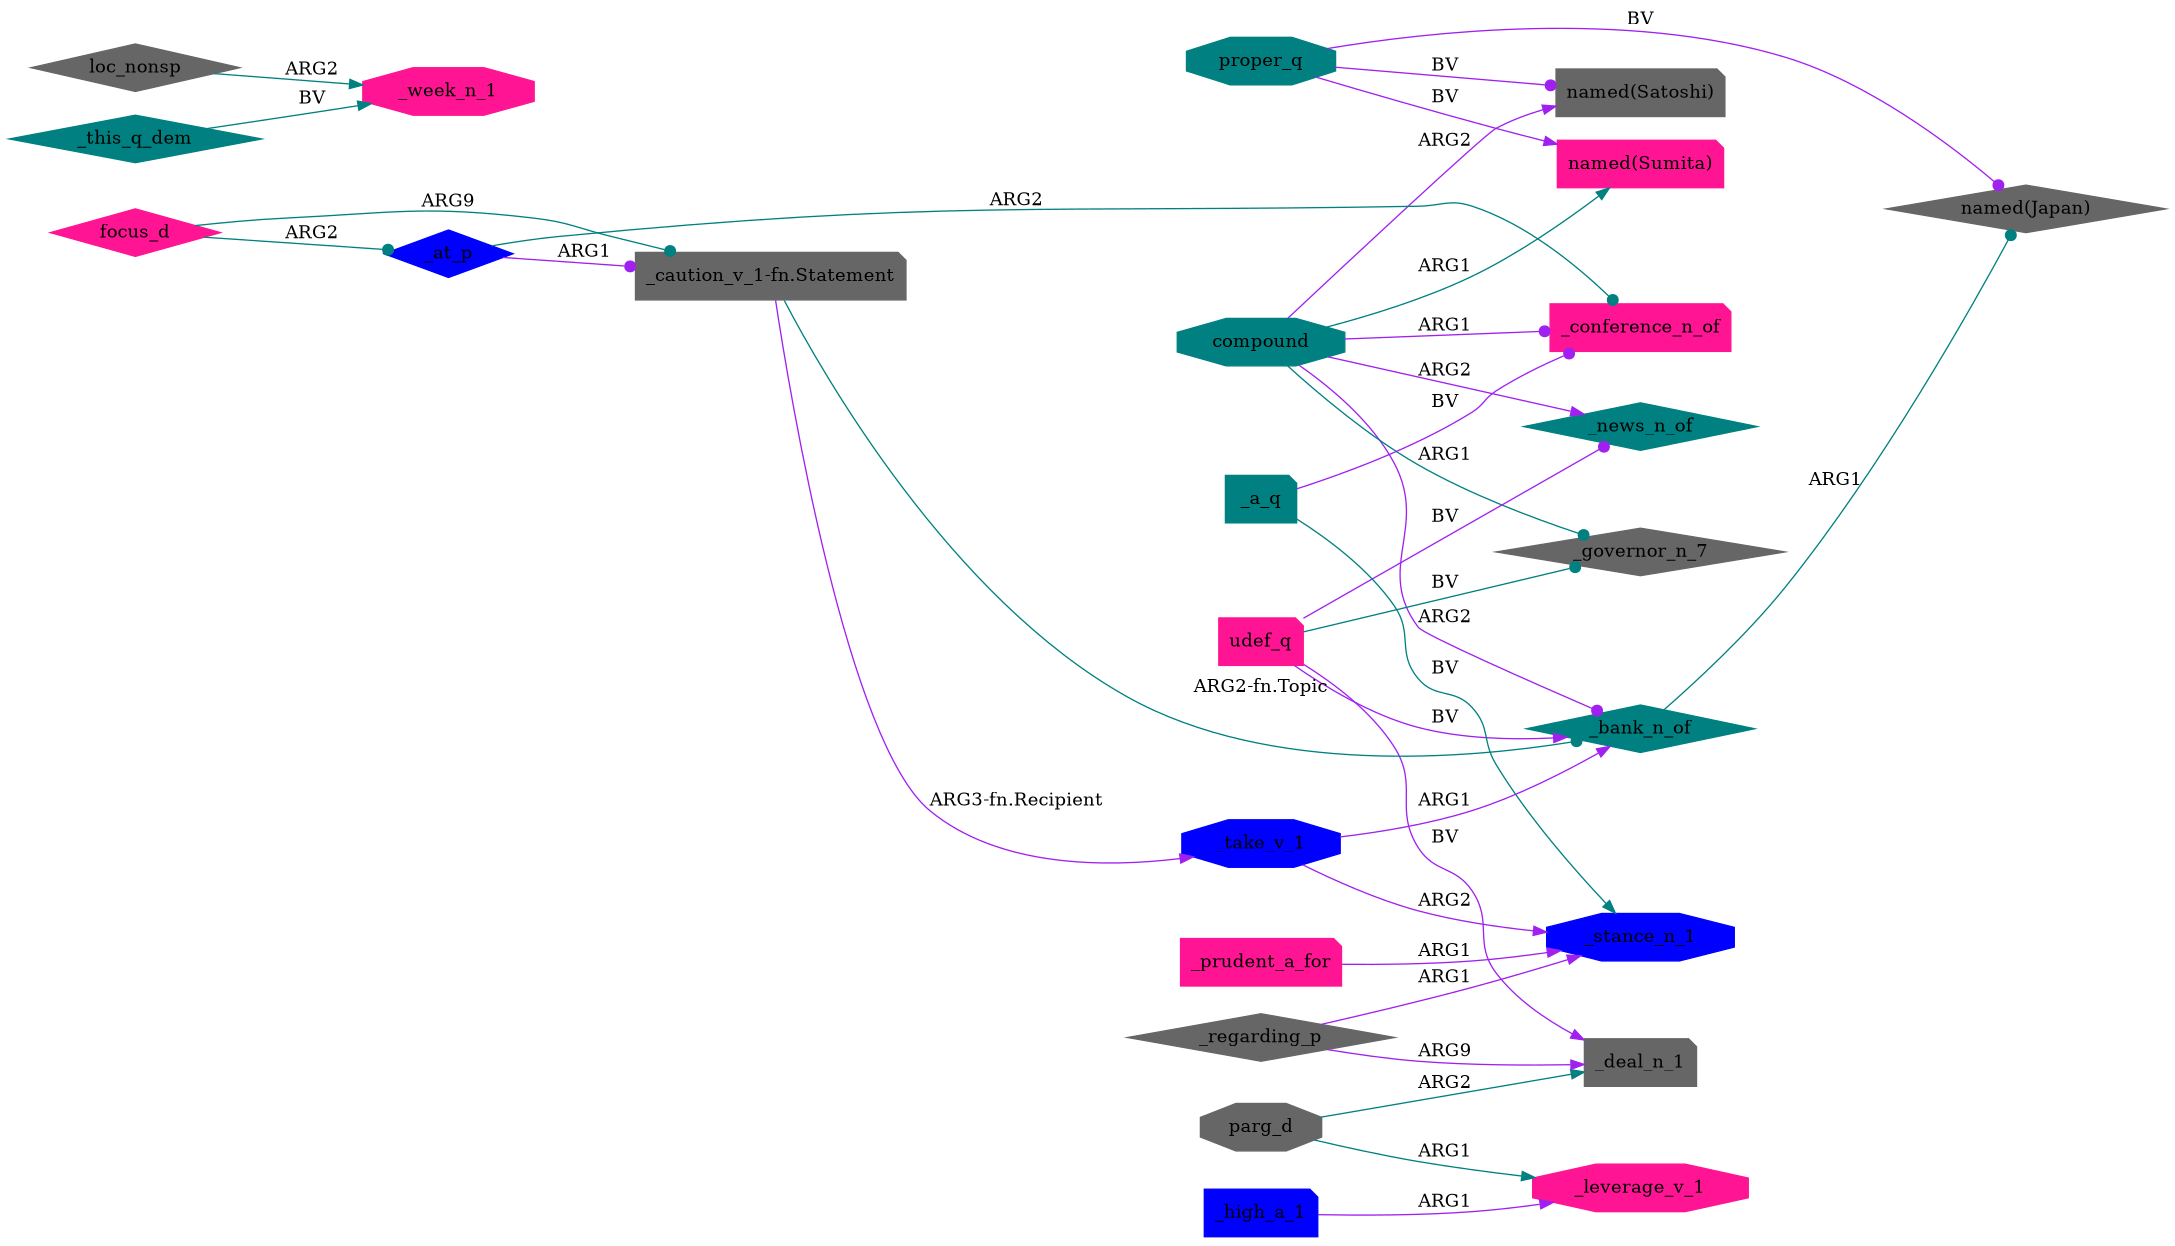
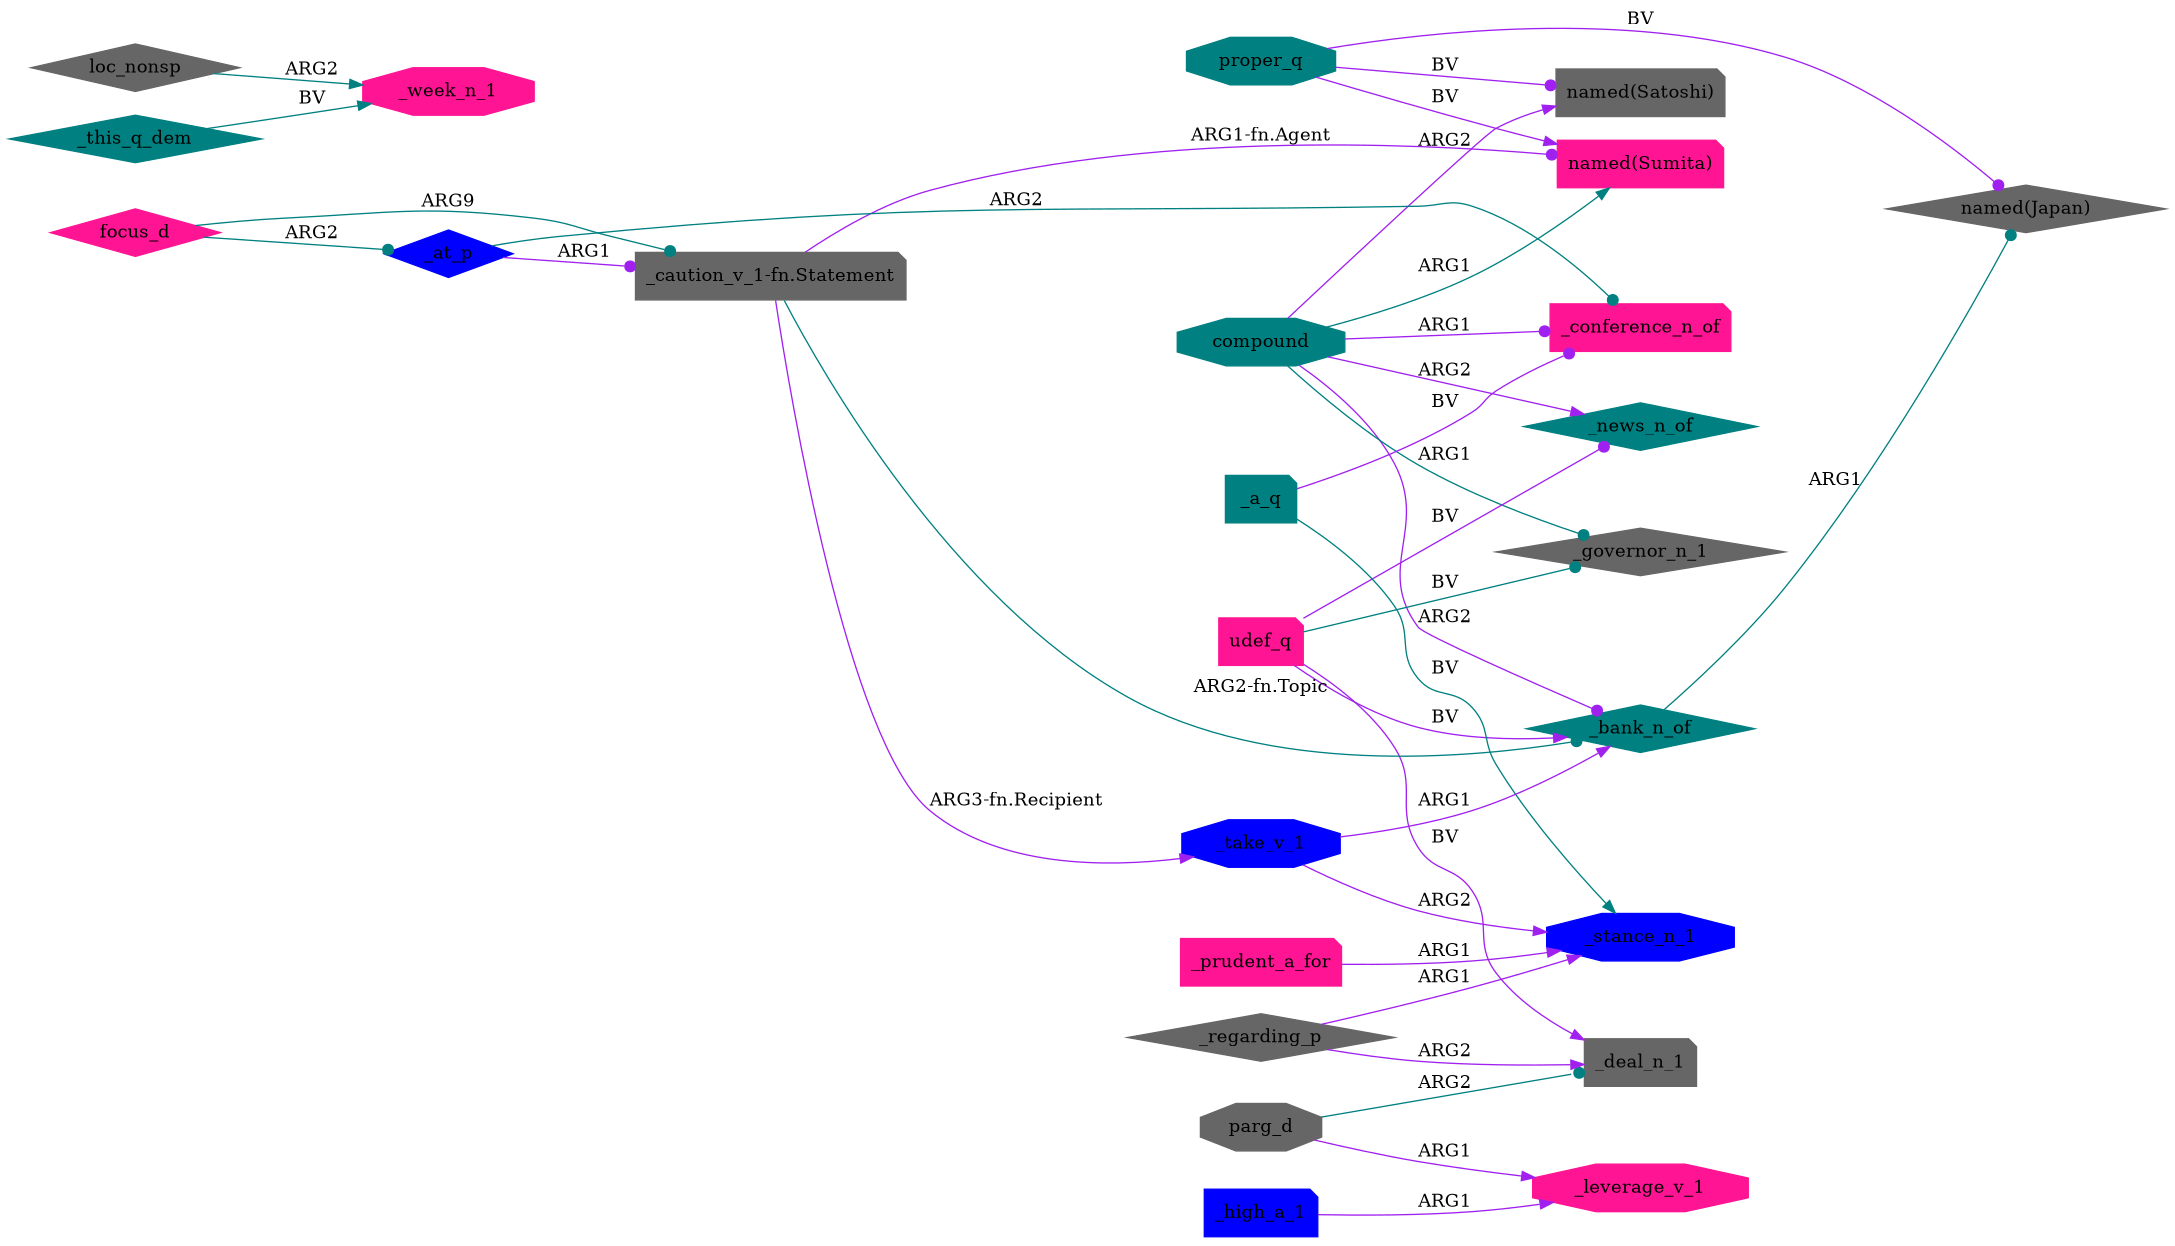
edge "_caution_v_1-fn.Statement" -> "named(Sumita)": added, label "ARG1-fn.Agent"
node "_governor_n_7": label "_governor_n_7" -> "_governor_n_1"
edge "_regarding_p" -> "_deal_n_1": label "ARG9" -> "ARG2"
edge "parg_d" -> "_deal_n_1": arrowhead normal -> dot
edge "parg_d" -> "_leverage_v_1": color teal -> purple
